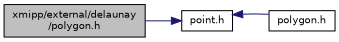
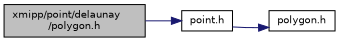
edge "polygon.h" -> "point.h": reversed
node "xmipp/external/delaunay /polygon.h": label "xmipp/external/delaunay /polygon.h" -> "xmipp/point/delaunay /polygon.h"
